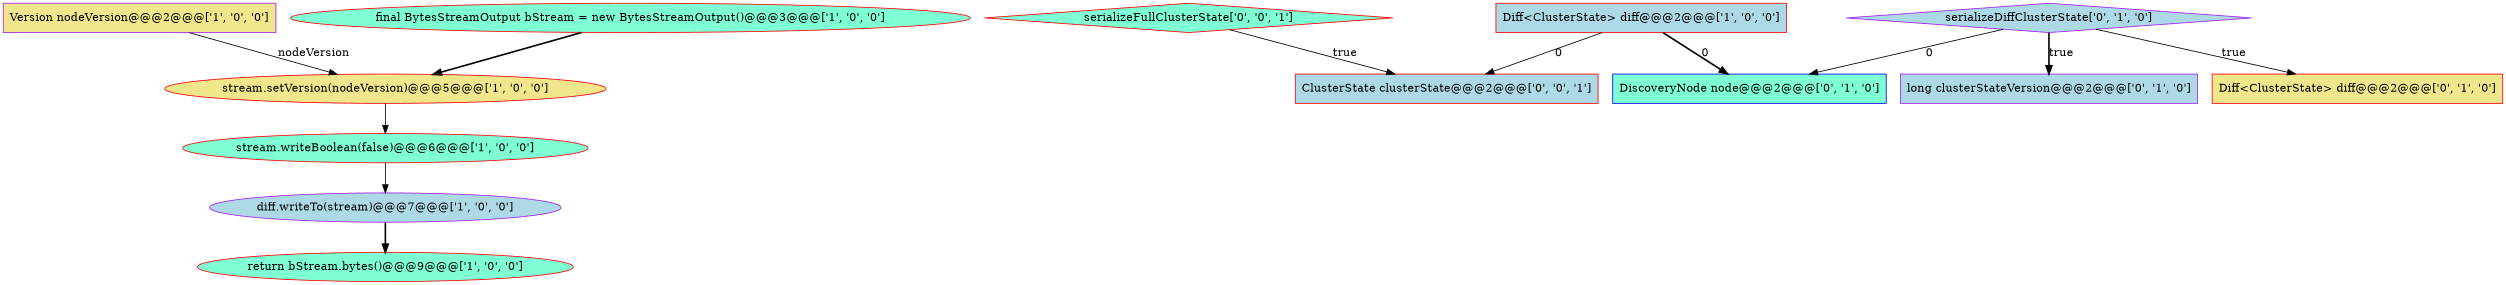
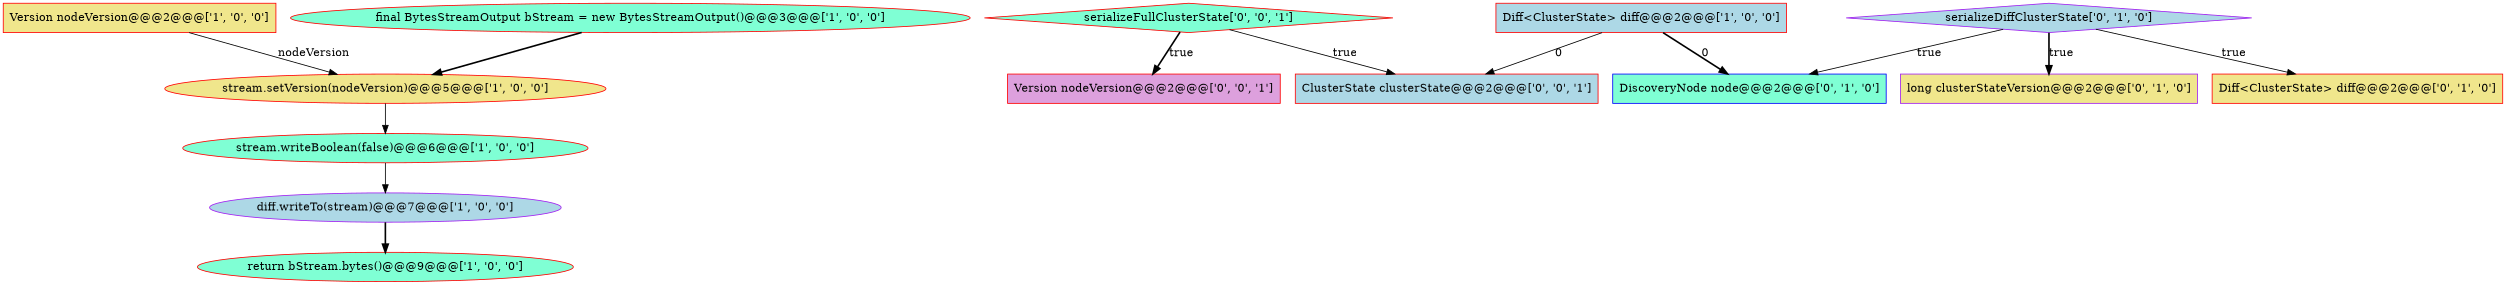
node "Version nodeVersion@@@2@@@['1', '0', '0']": color purple -> red
edge "serializeDiffClusterState['0', '1', '0']" -> "DiscoveryNode node@@@2@@@['0', '1', '0']": label "0" -> "true"
node "Version nodeVersion@@@2@@@['0', '0', '1']": added
node "long clusterStateVersion@@@2@@@['0', '1', '0']": fillcolor lightblue -> khaki
